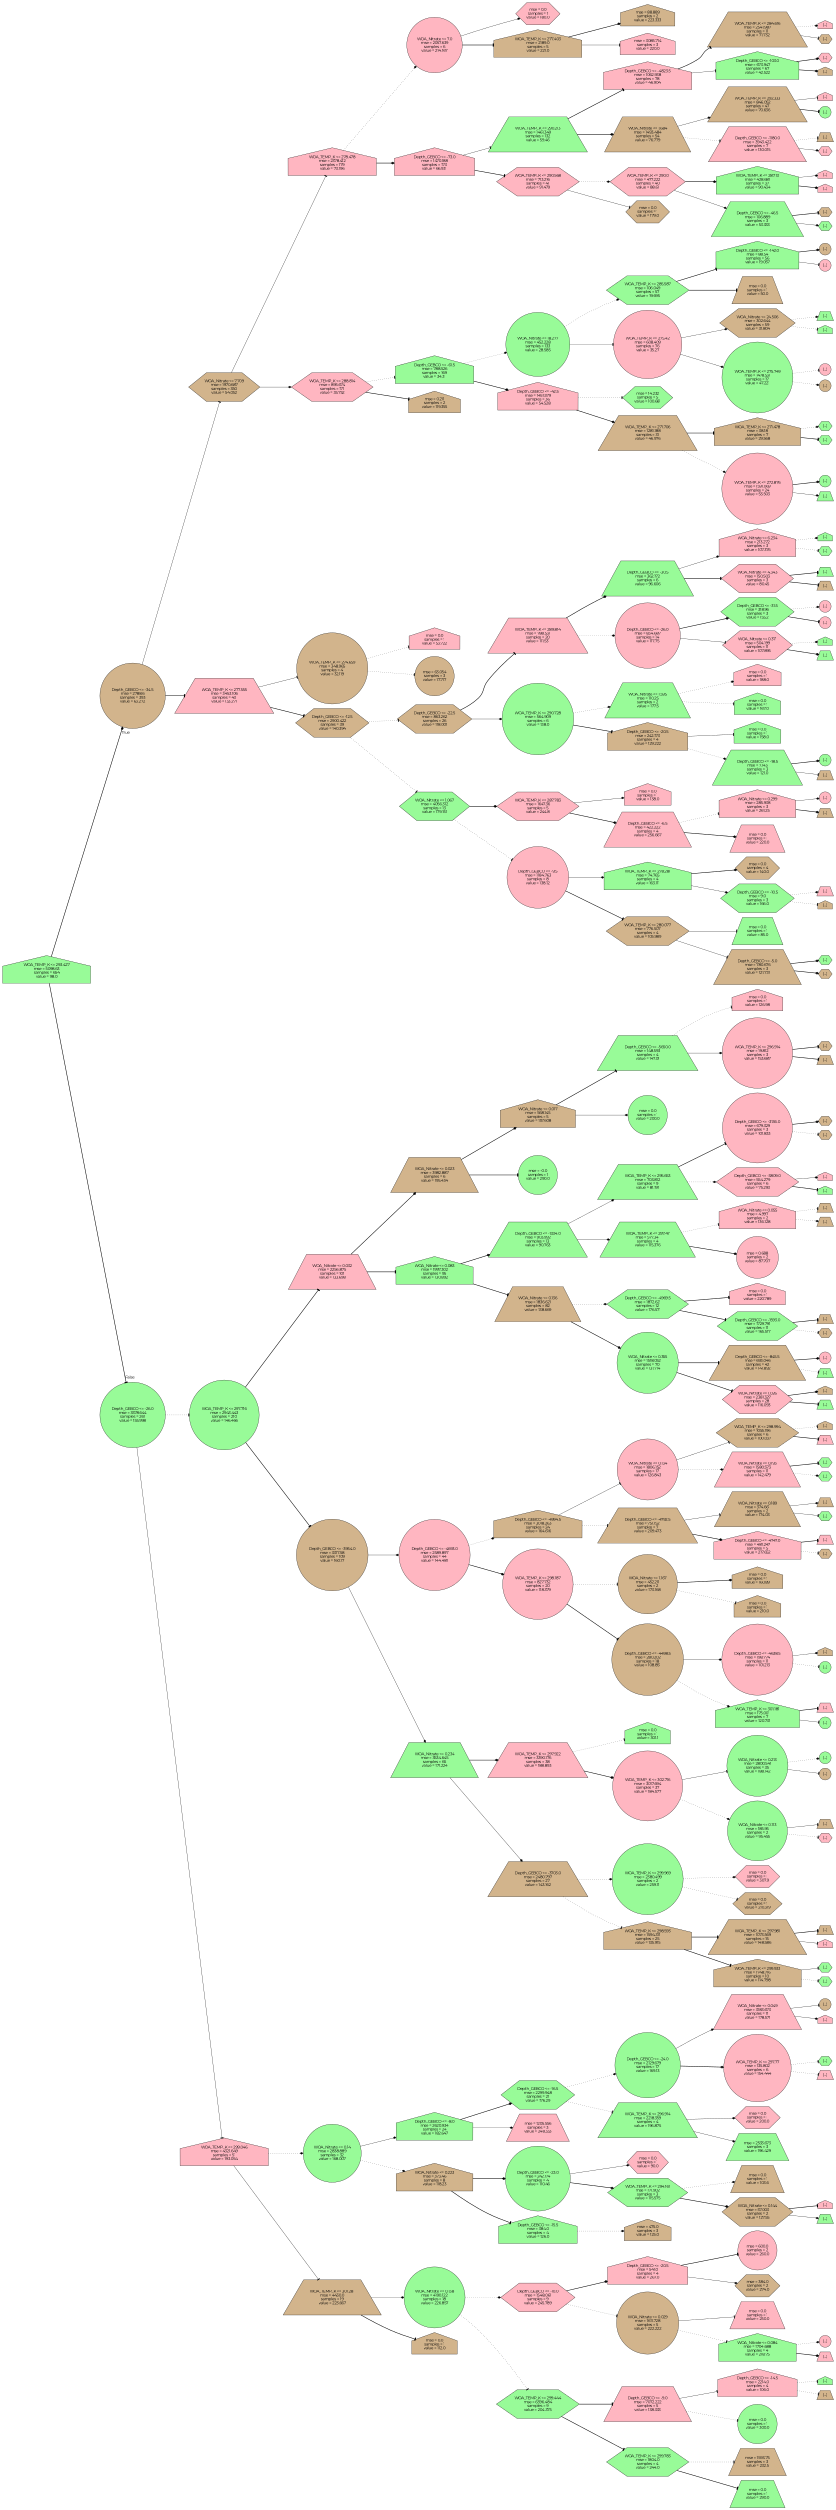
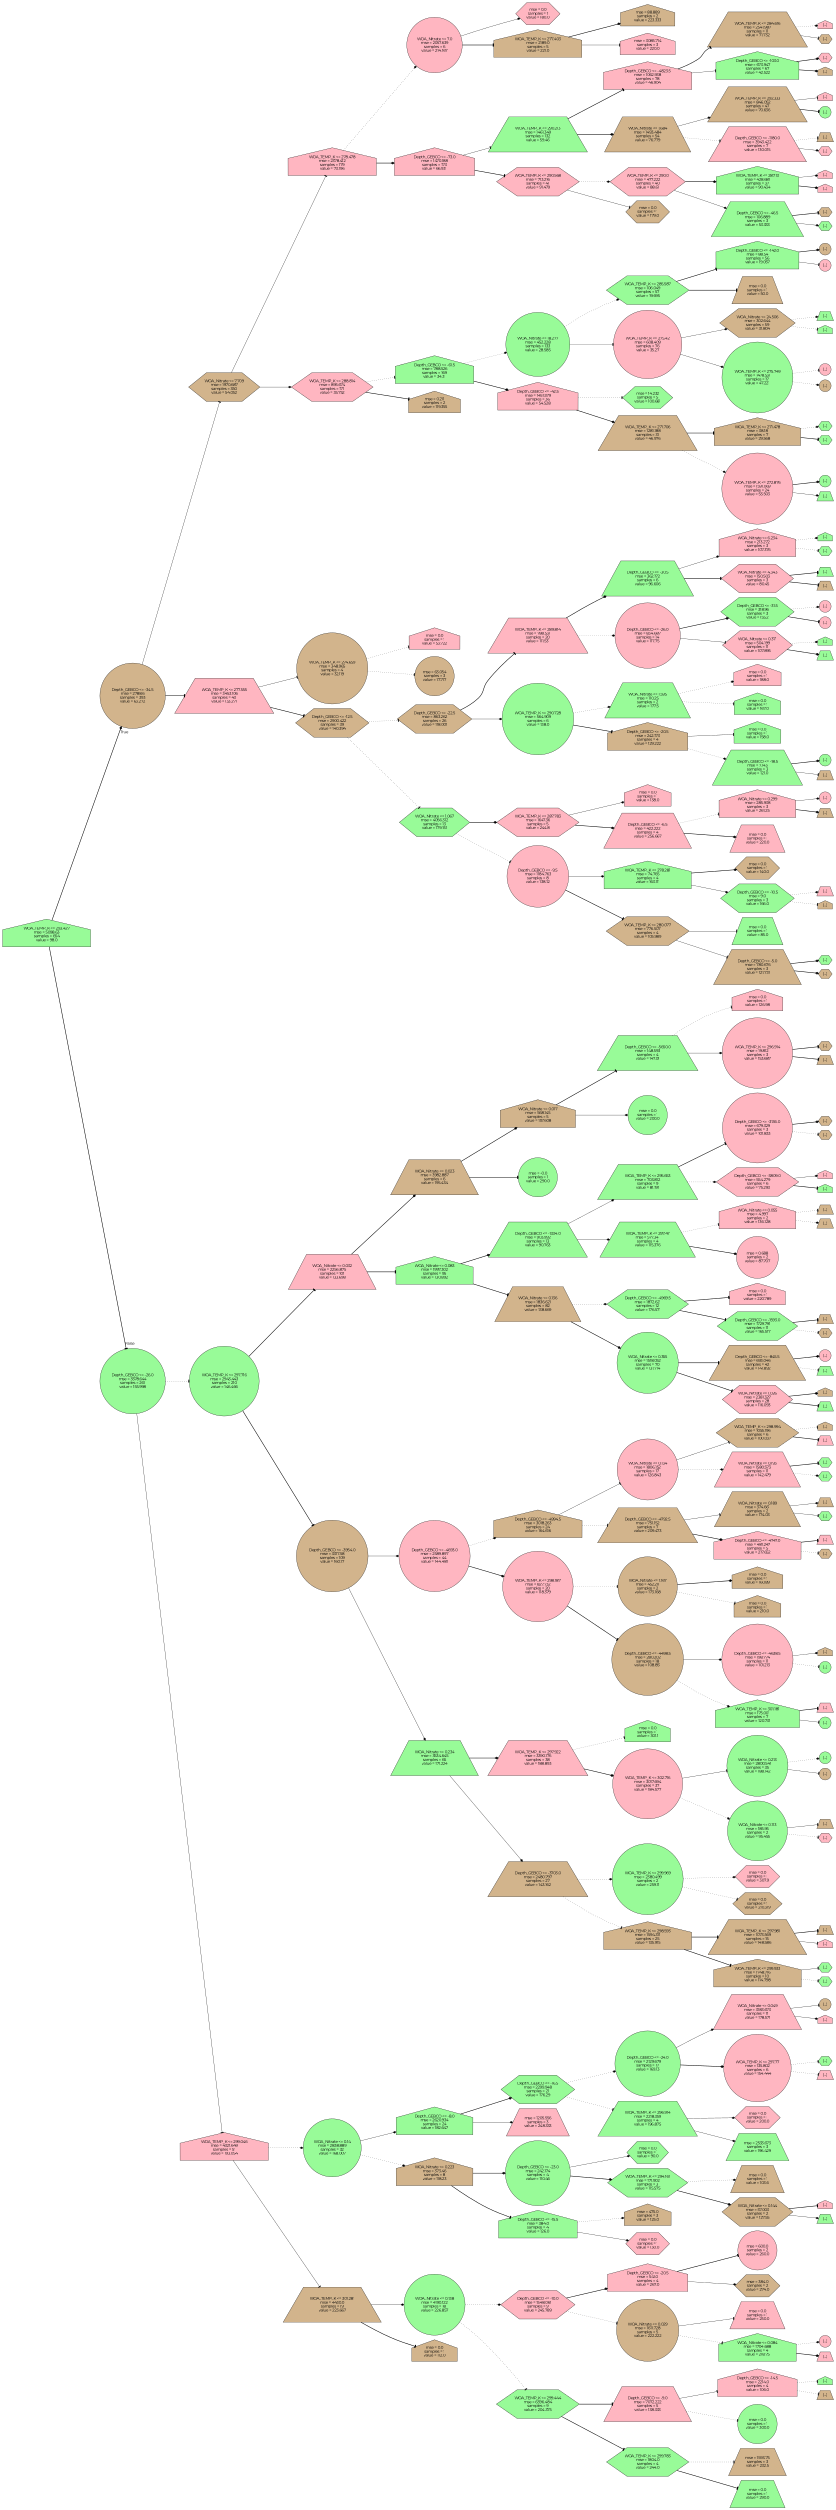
node "mse = 0.0 samples = 4 value = 140.0": label "mse = 0.0 samples = 4 value = 140.0" -> "mse = 0.0 samples = 1 value = 140.0"
node "mse = 0.0 samples = 1 value = 90.0": fillcolor lightpink -> palegreen
node "mse = 0.0 samples = 1 value = 130.0": added
